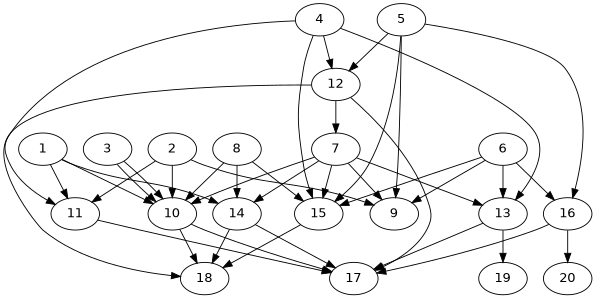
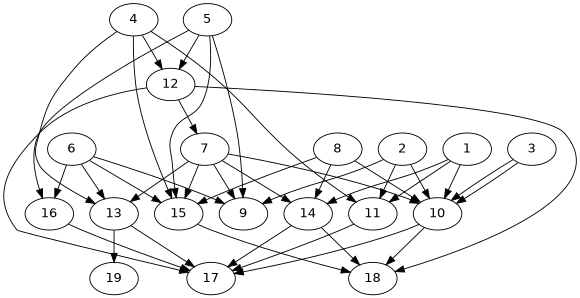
node "20": removed
